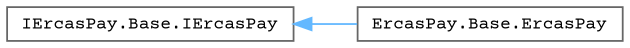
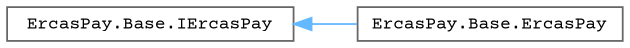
node "IErcasPay.Base.IErcasPay": label "IErcasPay.Base.IErcasPay" -> "ErcasPay.Base.IErcasPay"
